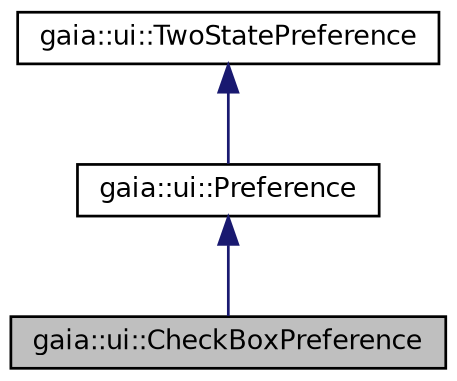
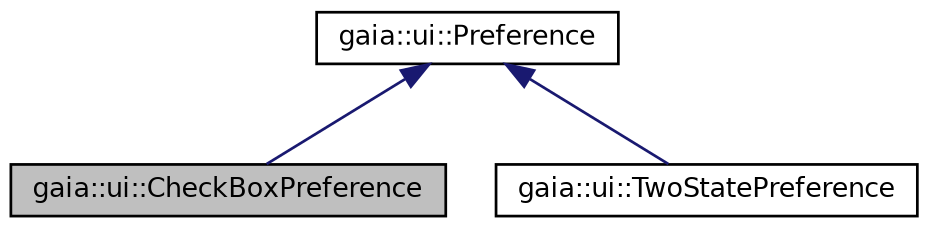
edge "gaia::ui::Preference" -> "gaia::ui::TwoStatePreference": reversed
